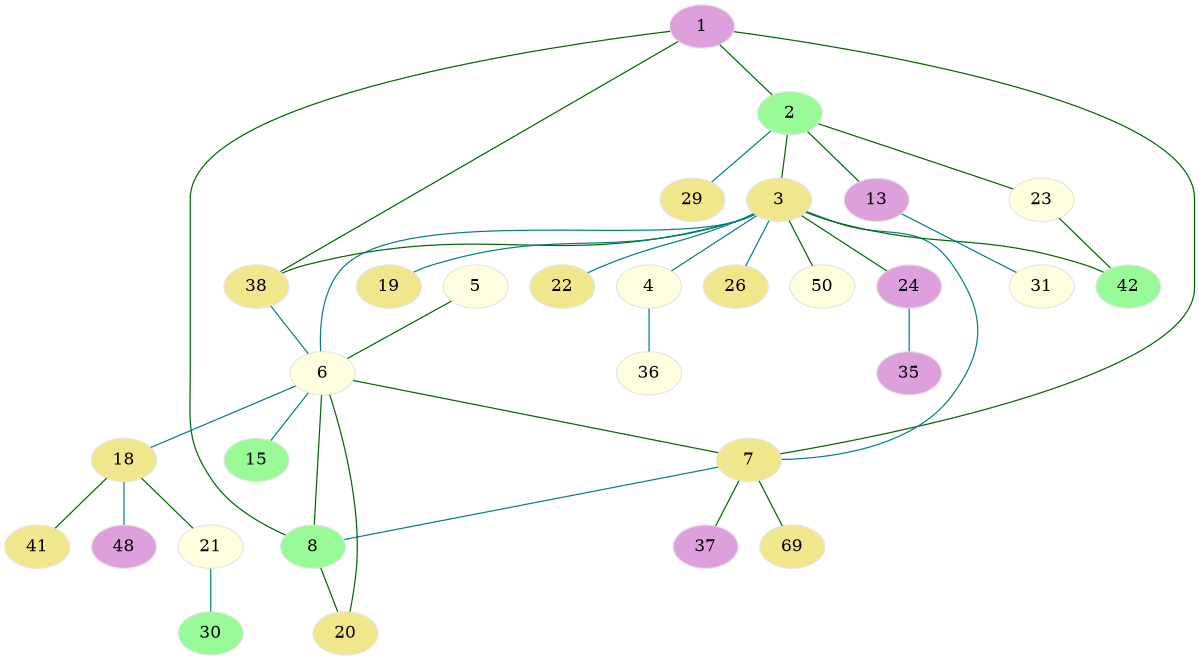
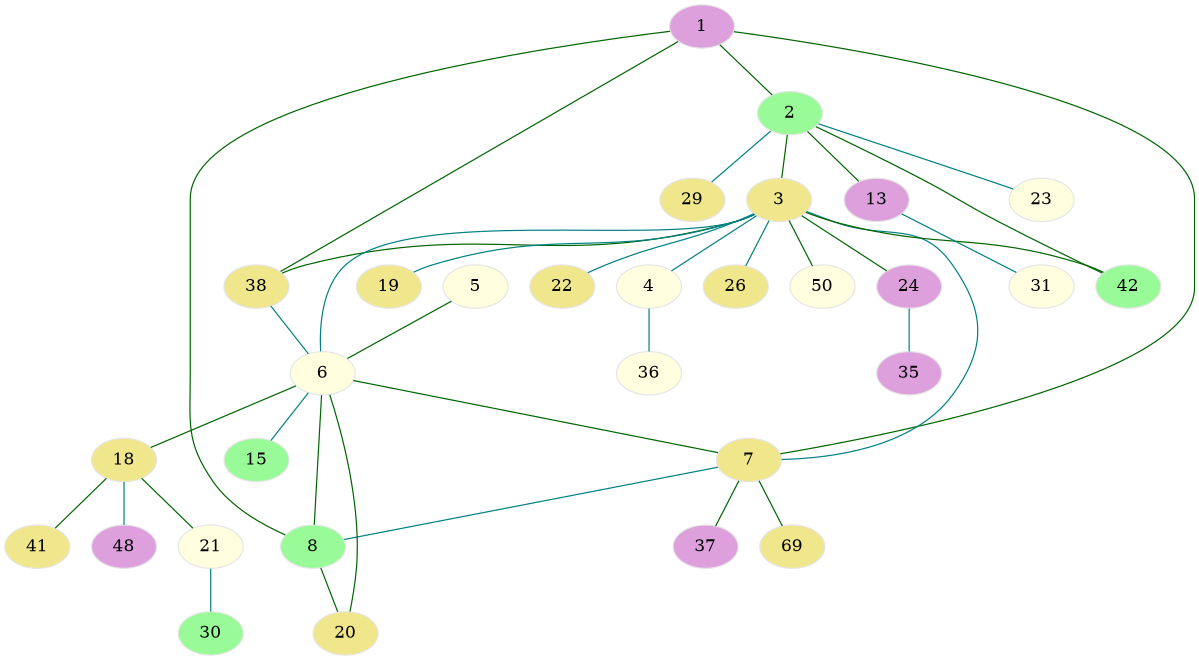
edge "2" -- "23": color darkgreen -> teal
edge "23" -- "42": now "2" -- "42"
edge "6" -- "18": color teal -> darkgreen
